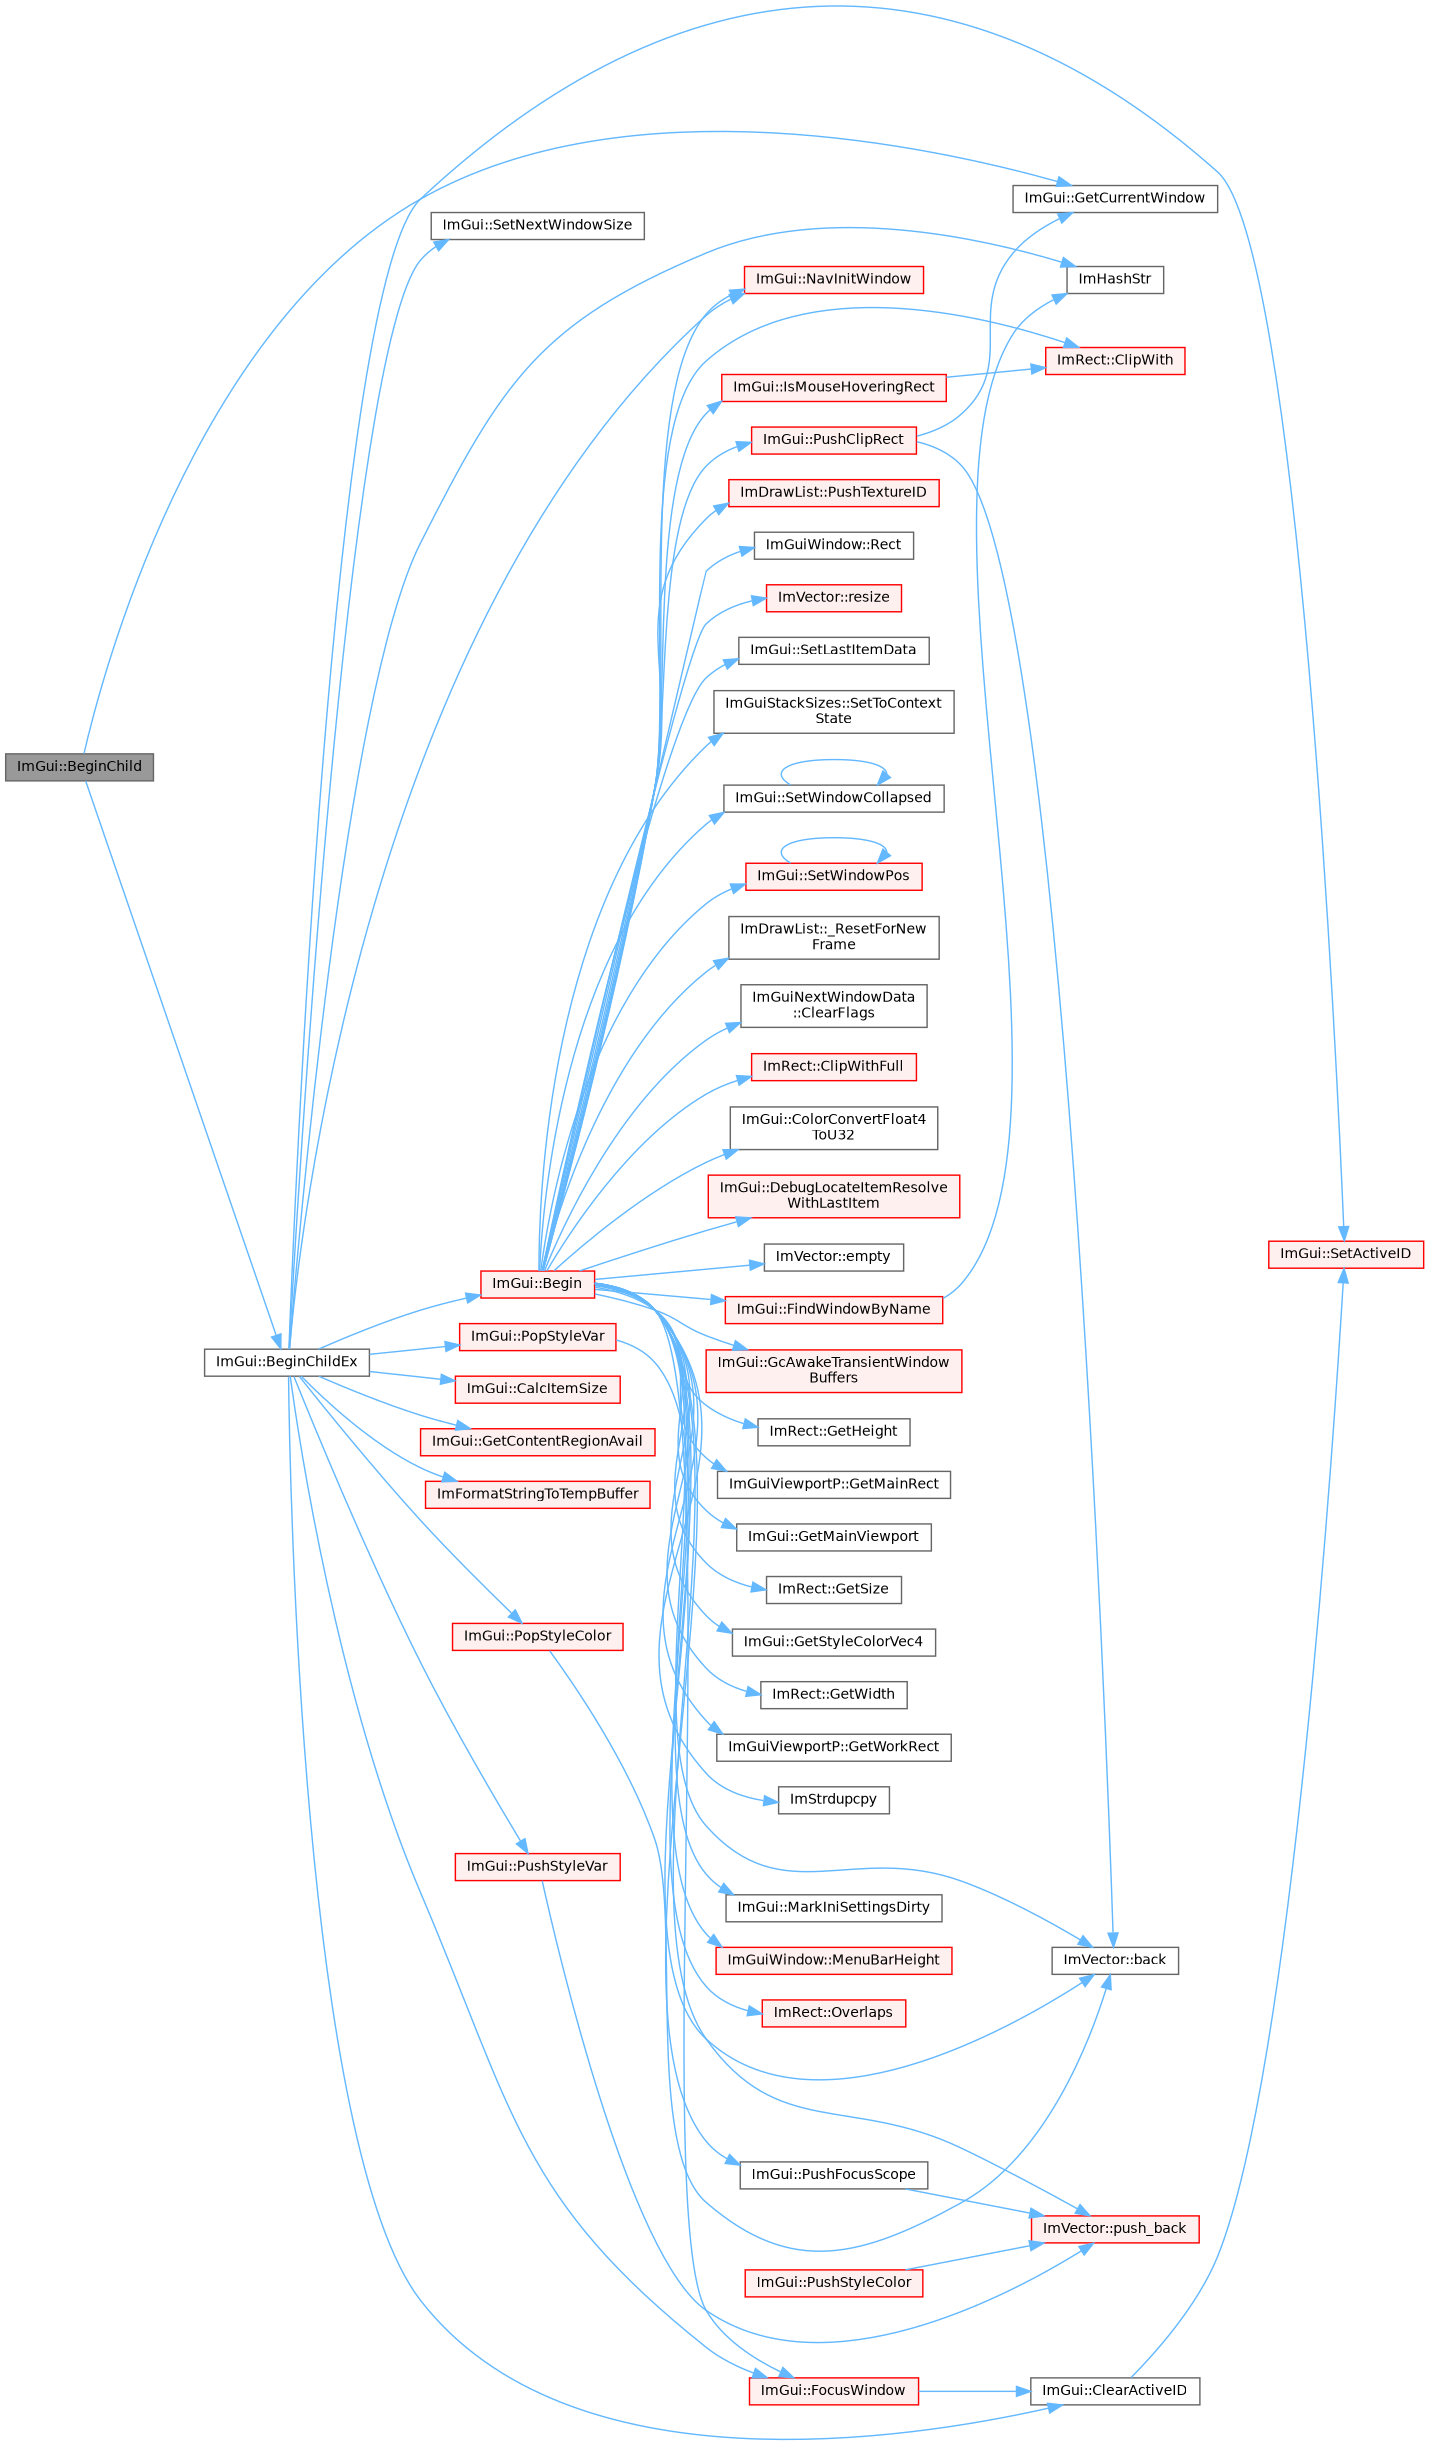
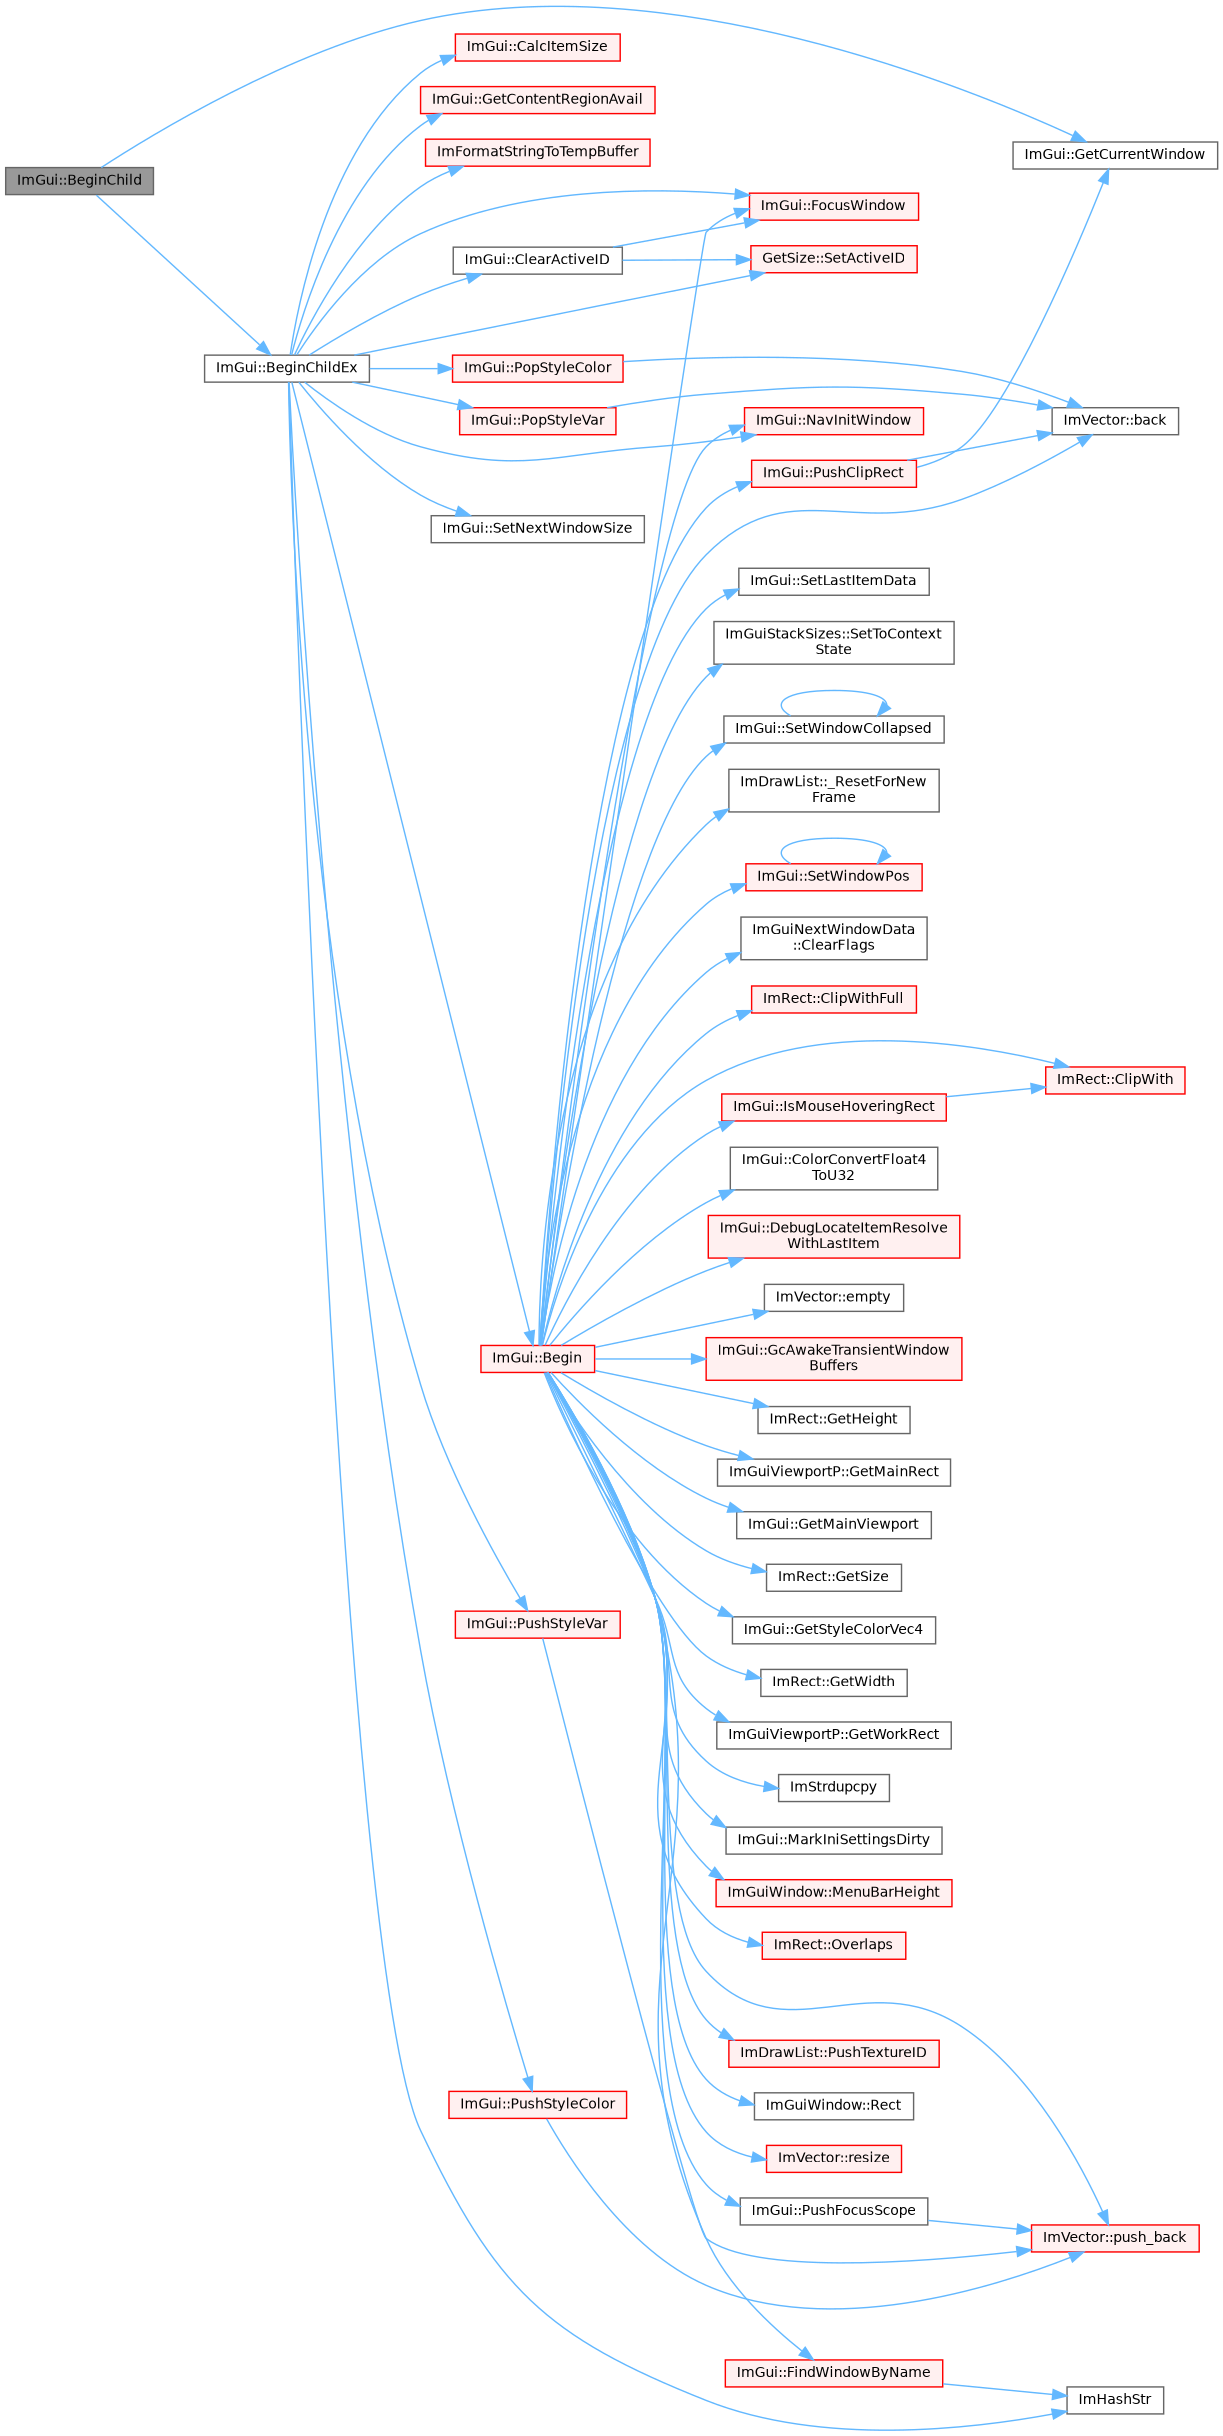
edge "ImGui::BeginChildEx" -> "ImGui::PushStyleColor": added
node "ImGui::SetActiveID": label "ImGui::SetActiveID" -> "GetSize::SetActiveID"
edge "ImGui::FocusWindow" -> "ImGui::ClearActiveID": reversed
